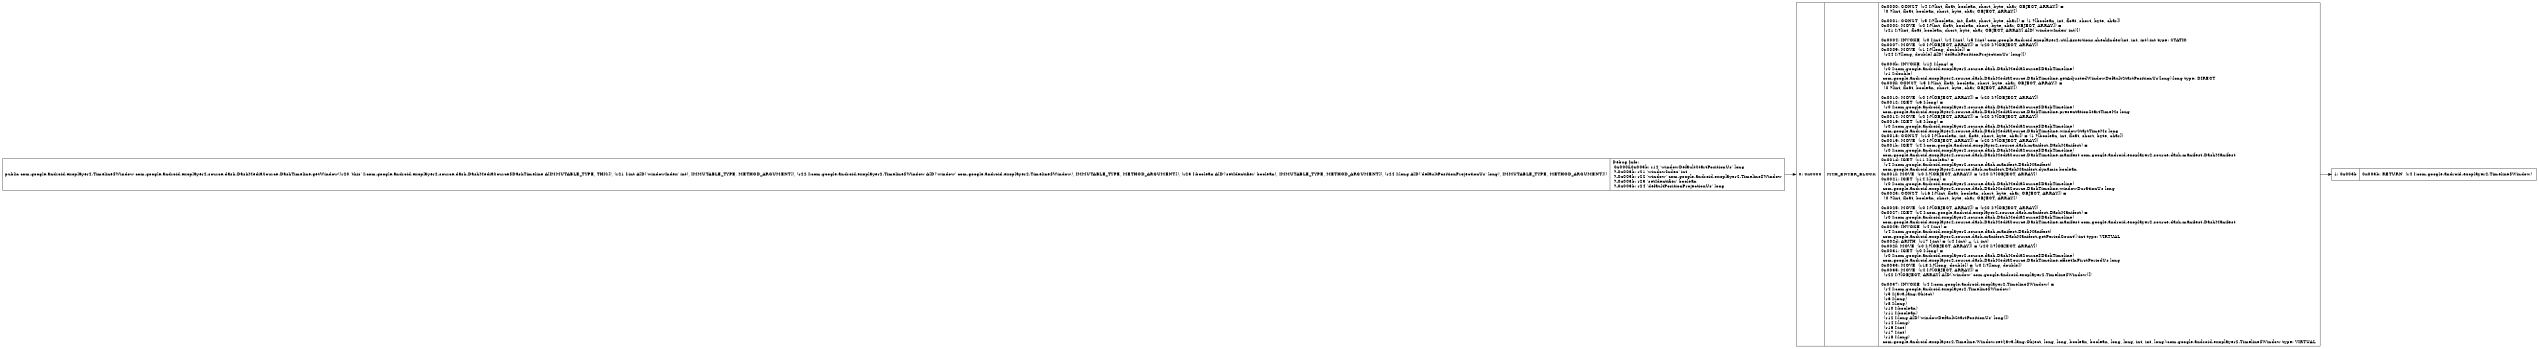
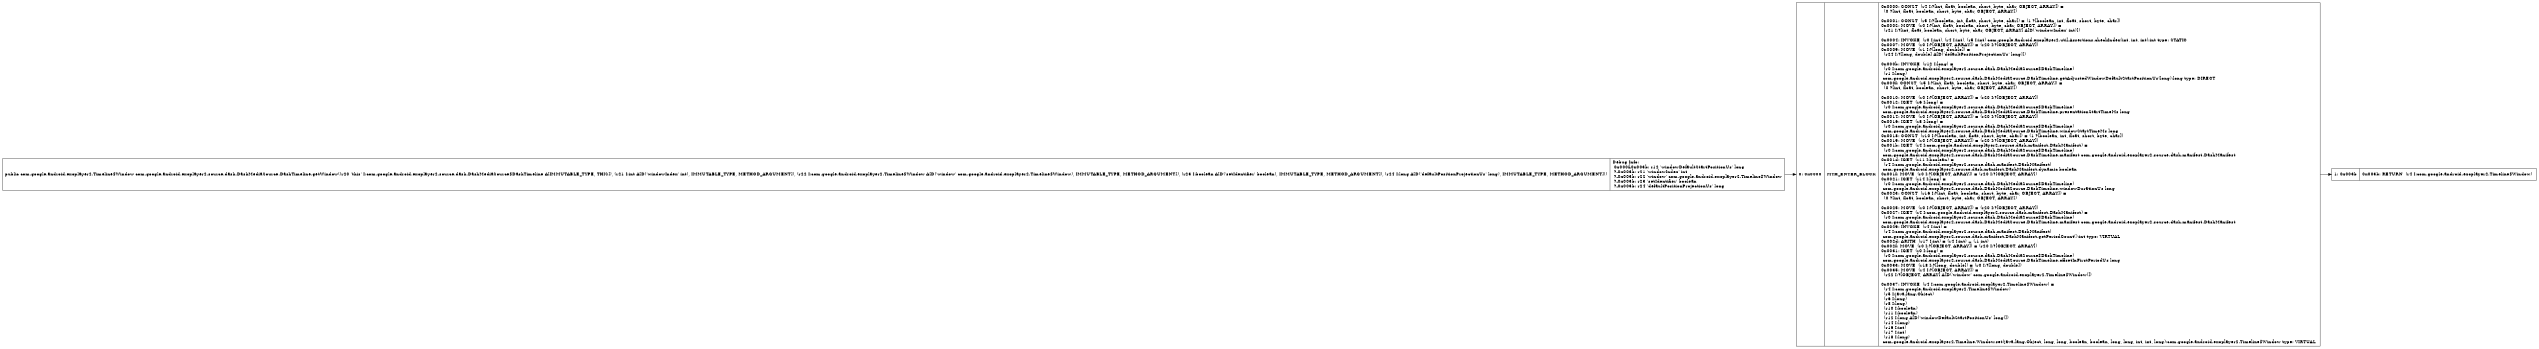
node "0: 0x0000": text "(r1 I:double)" -> "(r1 I:long)"
